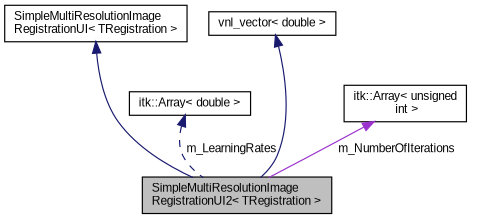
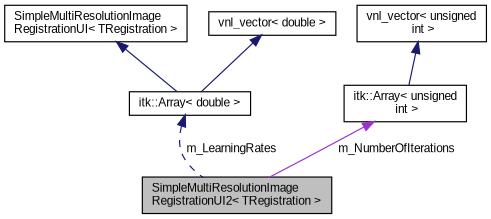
node "vnl_vector< unsigned int >": added
edge "SimpleMultiResolutionImage RegistrationUI2< TRegistration >" -> "vnl_vector< double >": now "itk::Array< double >" -> "vnl_vector< double >"
edge "SimpleMultiResolutionImage RegistrationUI2< TRegistration >" -> "SimpleMultiResolutionImage RegistrationUI< TRegistration >": now "itk::Array< double >" -> "SimpleMultiResolutionImage RegistrationUI< TRegistration >"
